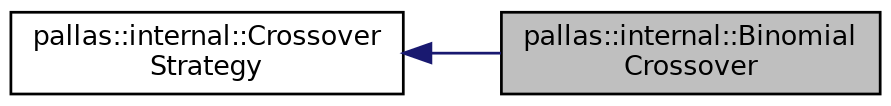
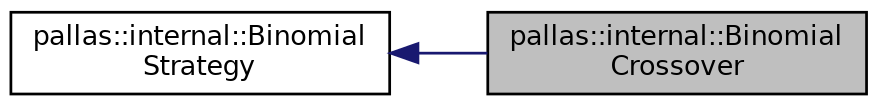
node "pallas::internal::Crossover Strategy": label "pallas::internal::Crossover Strategy" -> "pallas::internal::Binomial Strategy"
